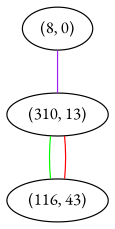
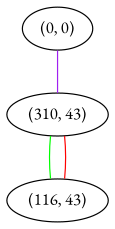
node "(8, 0)": label "(8, 0)" -> "(0, 0)"
node "(310, 13)": label "(310, 13)" -> "(310, 43)"
